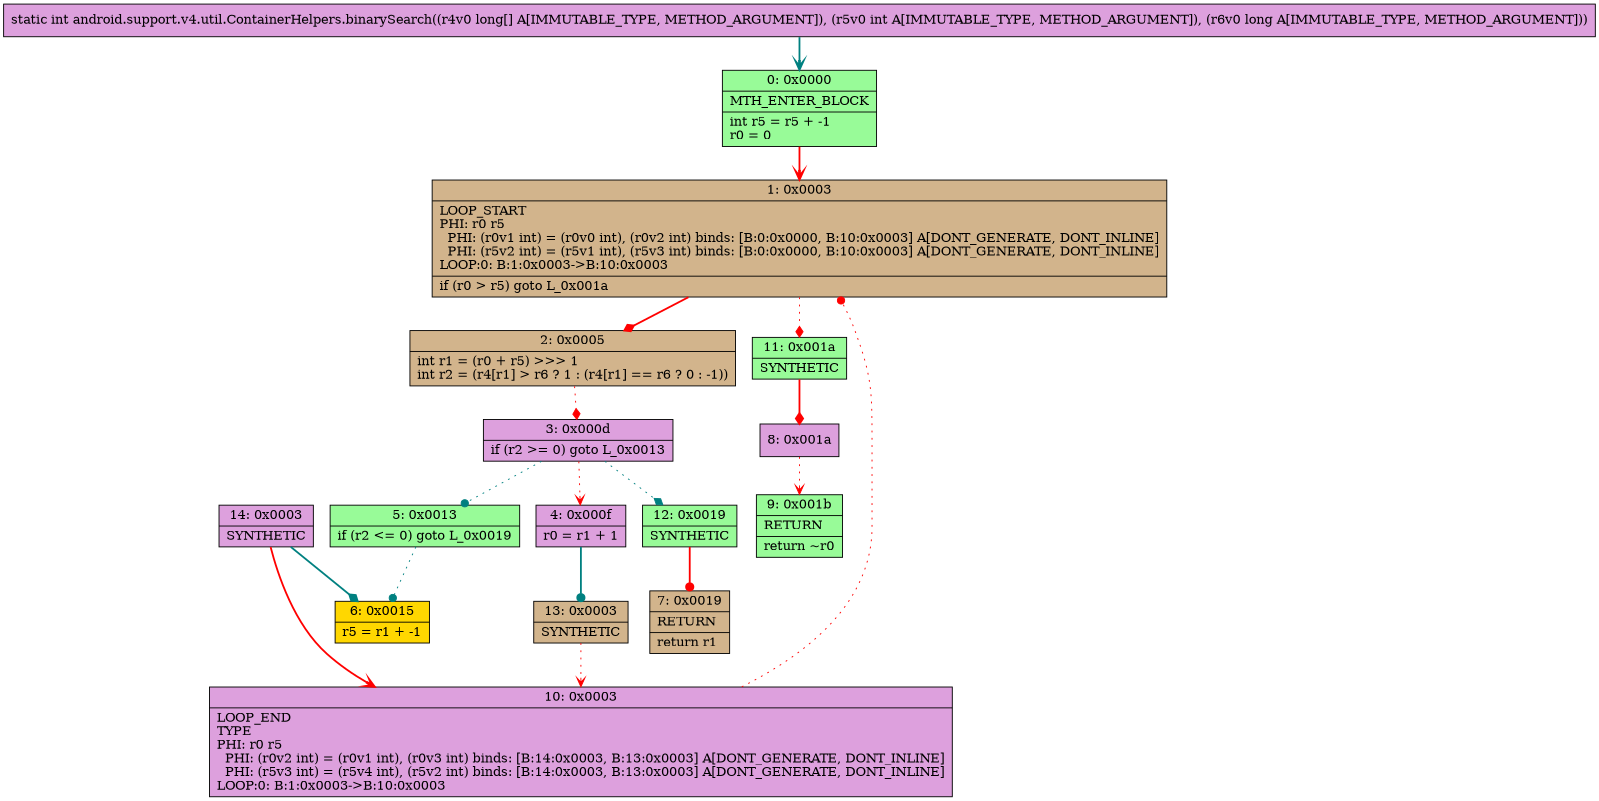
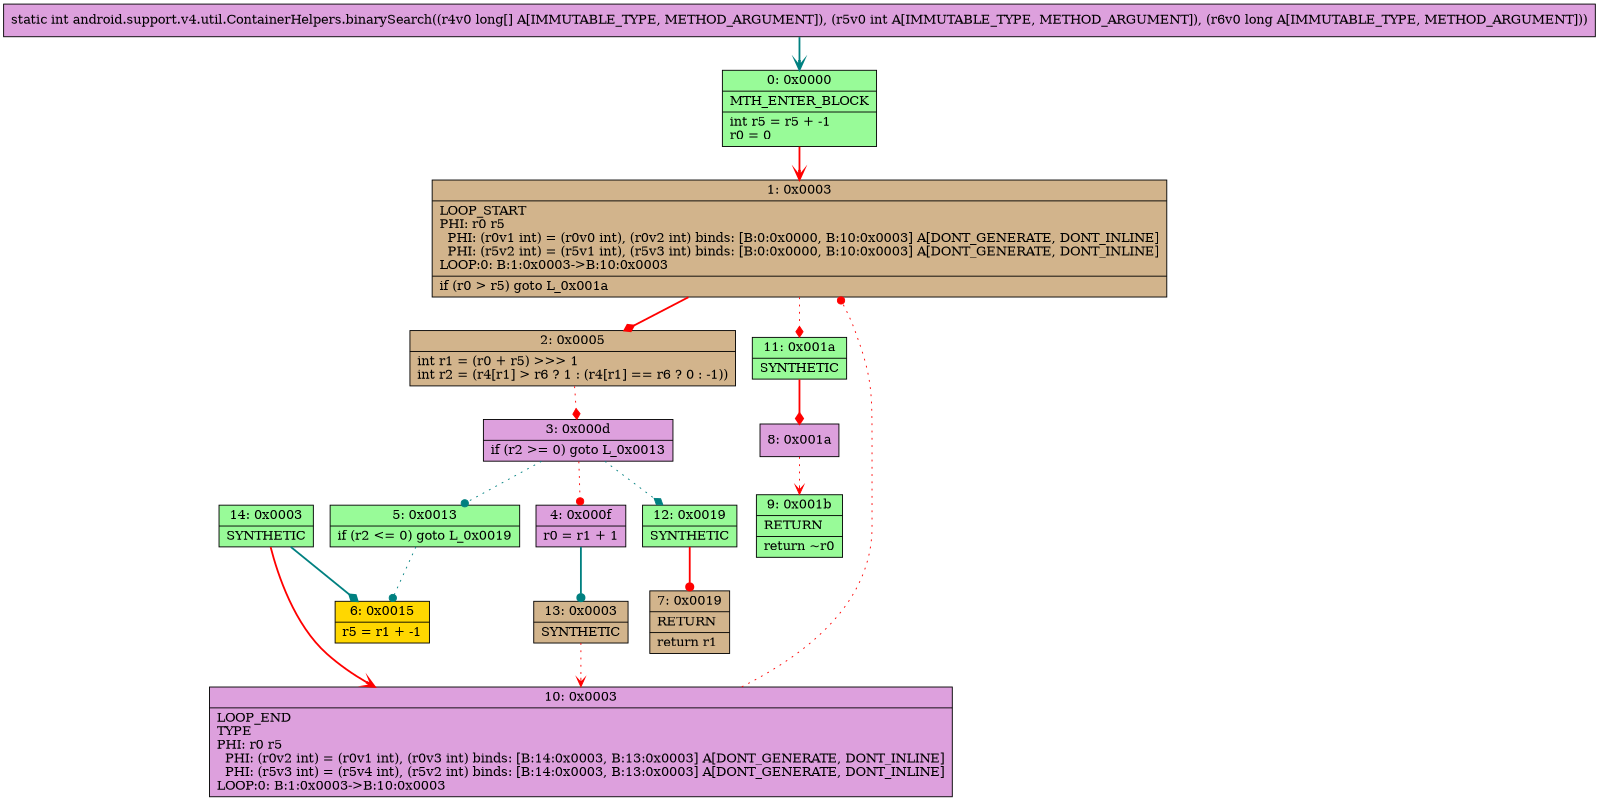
edge "3: 0x000d" -> "4: 0x000f": arrowhead vee -> dot
node "14: 0x0003": fillcolor plum -> palegreen
